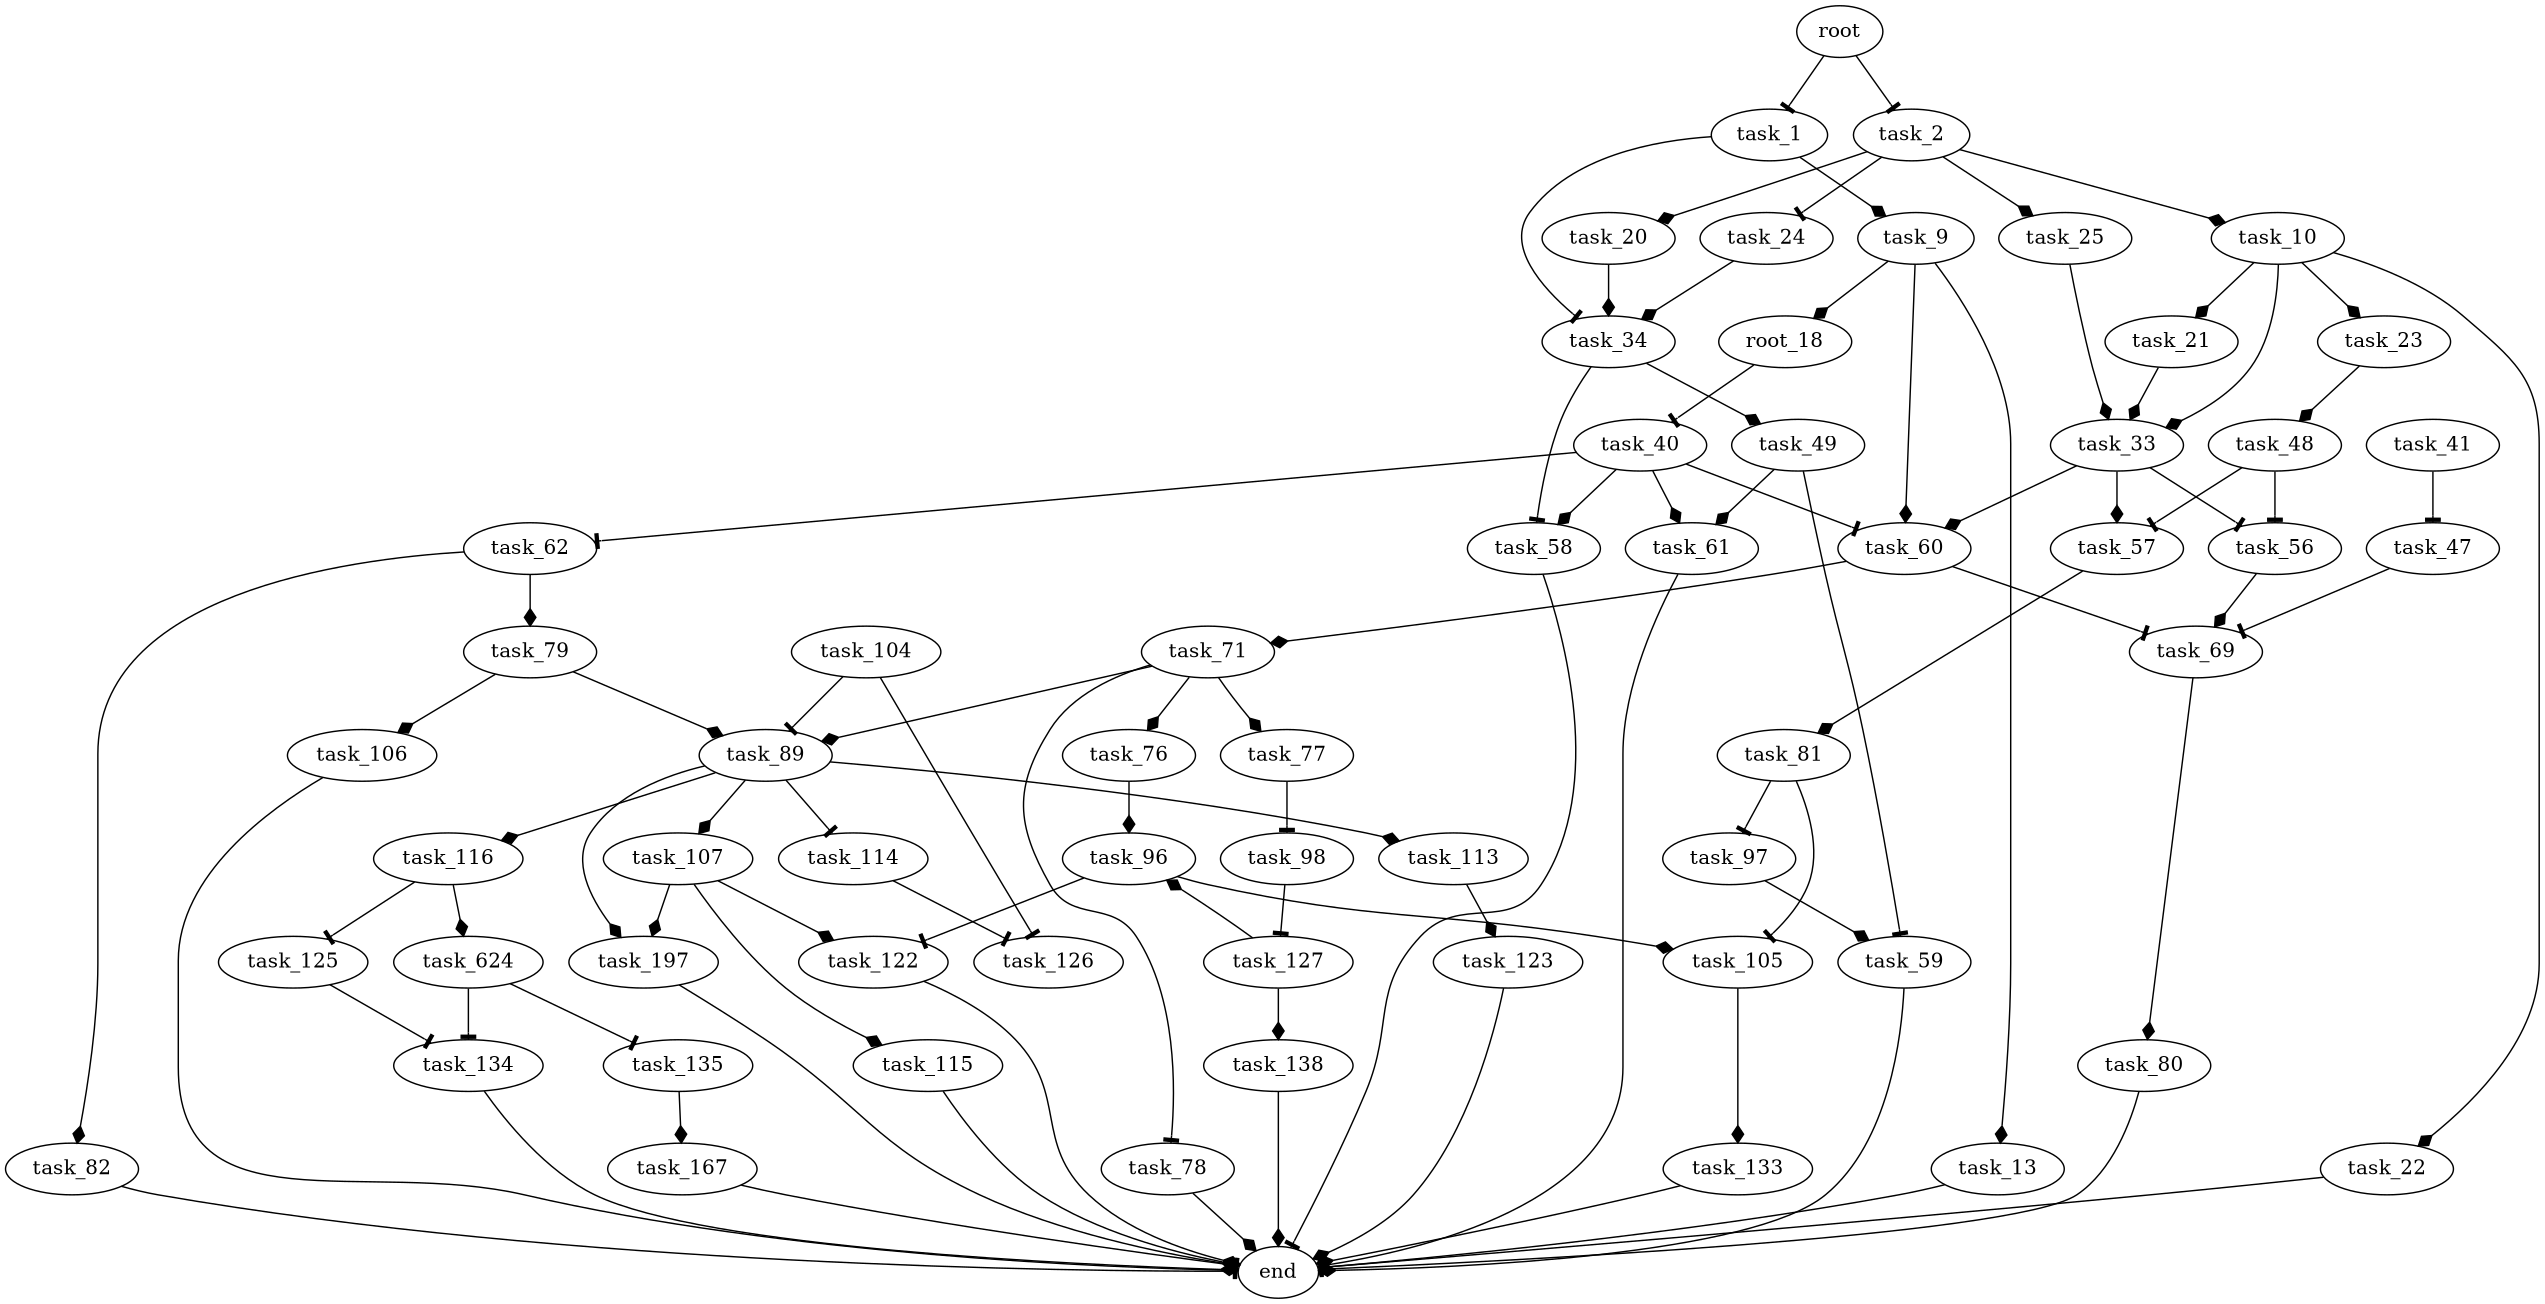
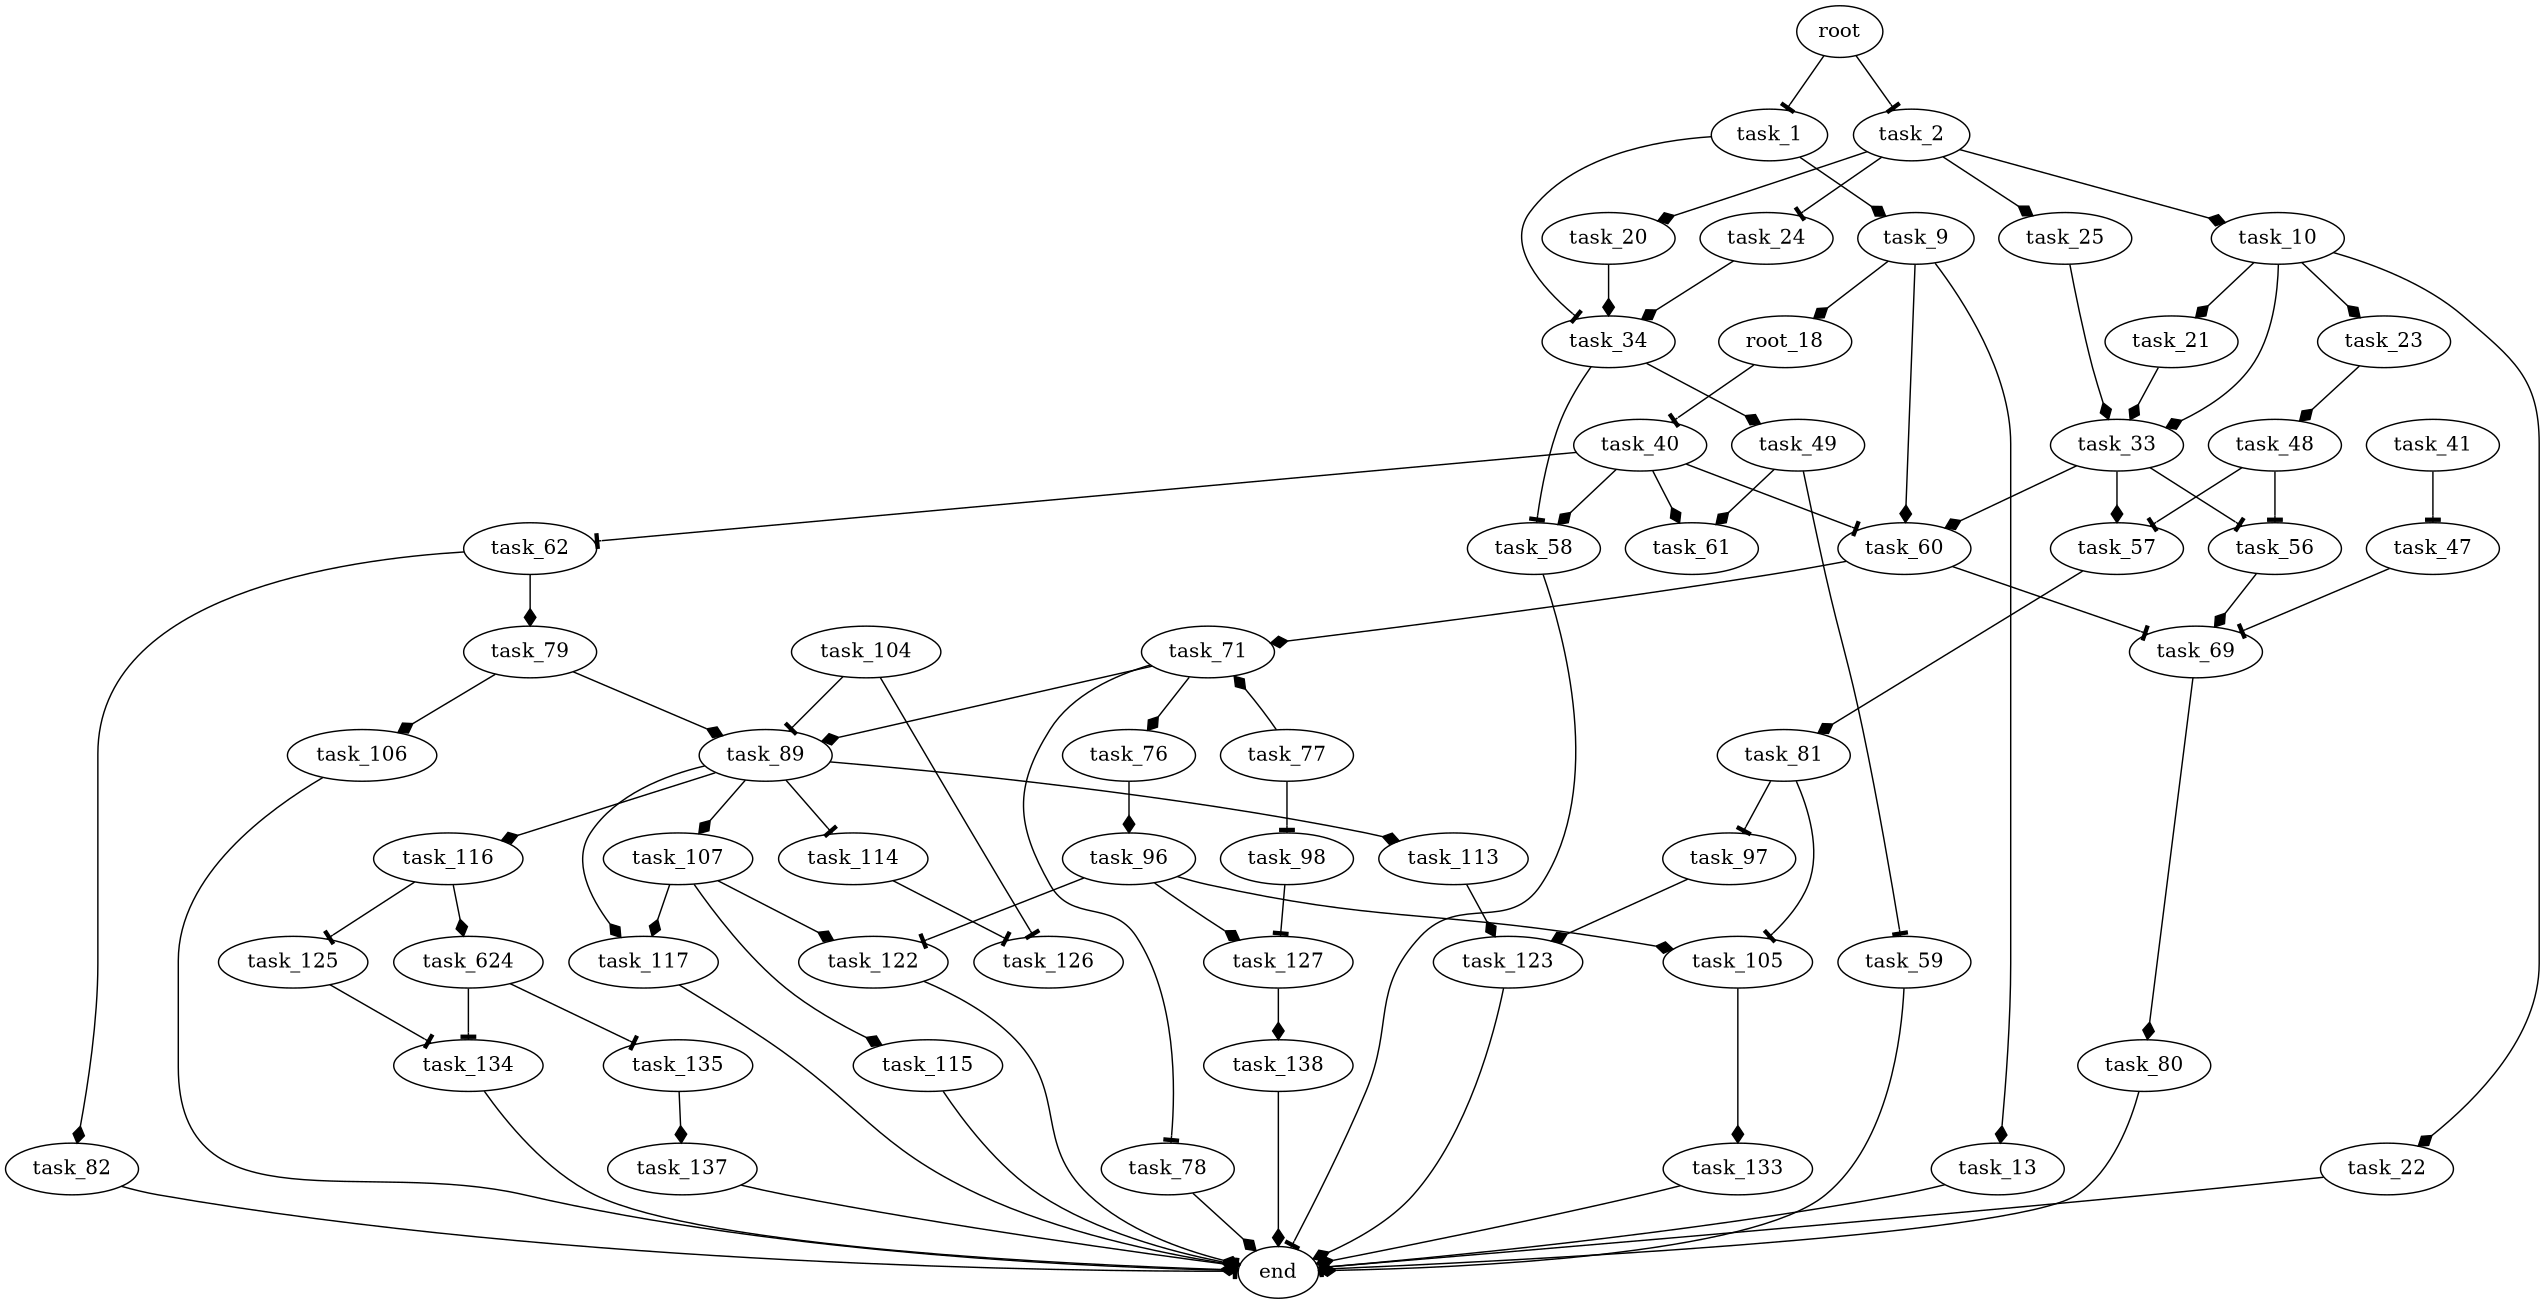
edge "task_71" -> "task_77": reversed
edge "task_97" -> "task_59": now "task_97" -> "task_123"
edge "task_127" -> "task_96": reversed
node "task_197": label "task_197" -> "task_117"
edge "task_61" -> "end": removed
node "task_167": label "task_167" -> "task_137"
